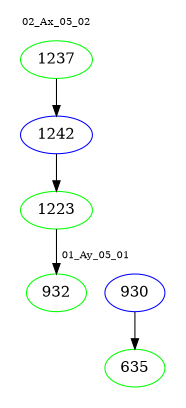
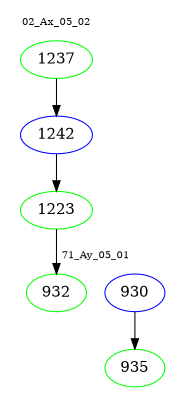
cluster "01_Ay_05_01": label "01_Ay_05_01" -> "71_Ay_05_01"
node "635": label "635" -> "935"
